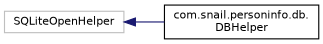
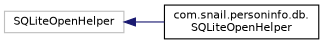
node "com.snail.personinfo.db. DBHelper": label "com.snail.personinfo.db. DBHelper" -> "com.snail.personinfo.db. SQLiteOpenHelper"
